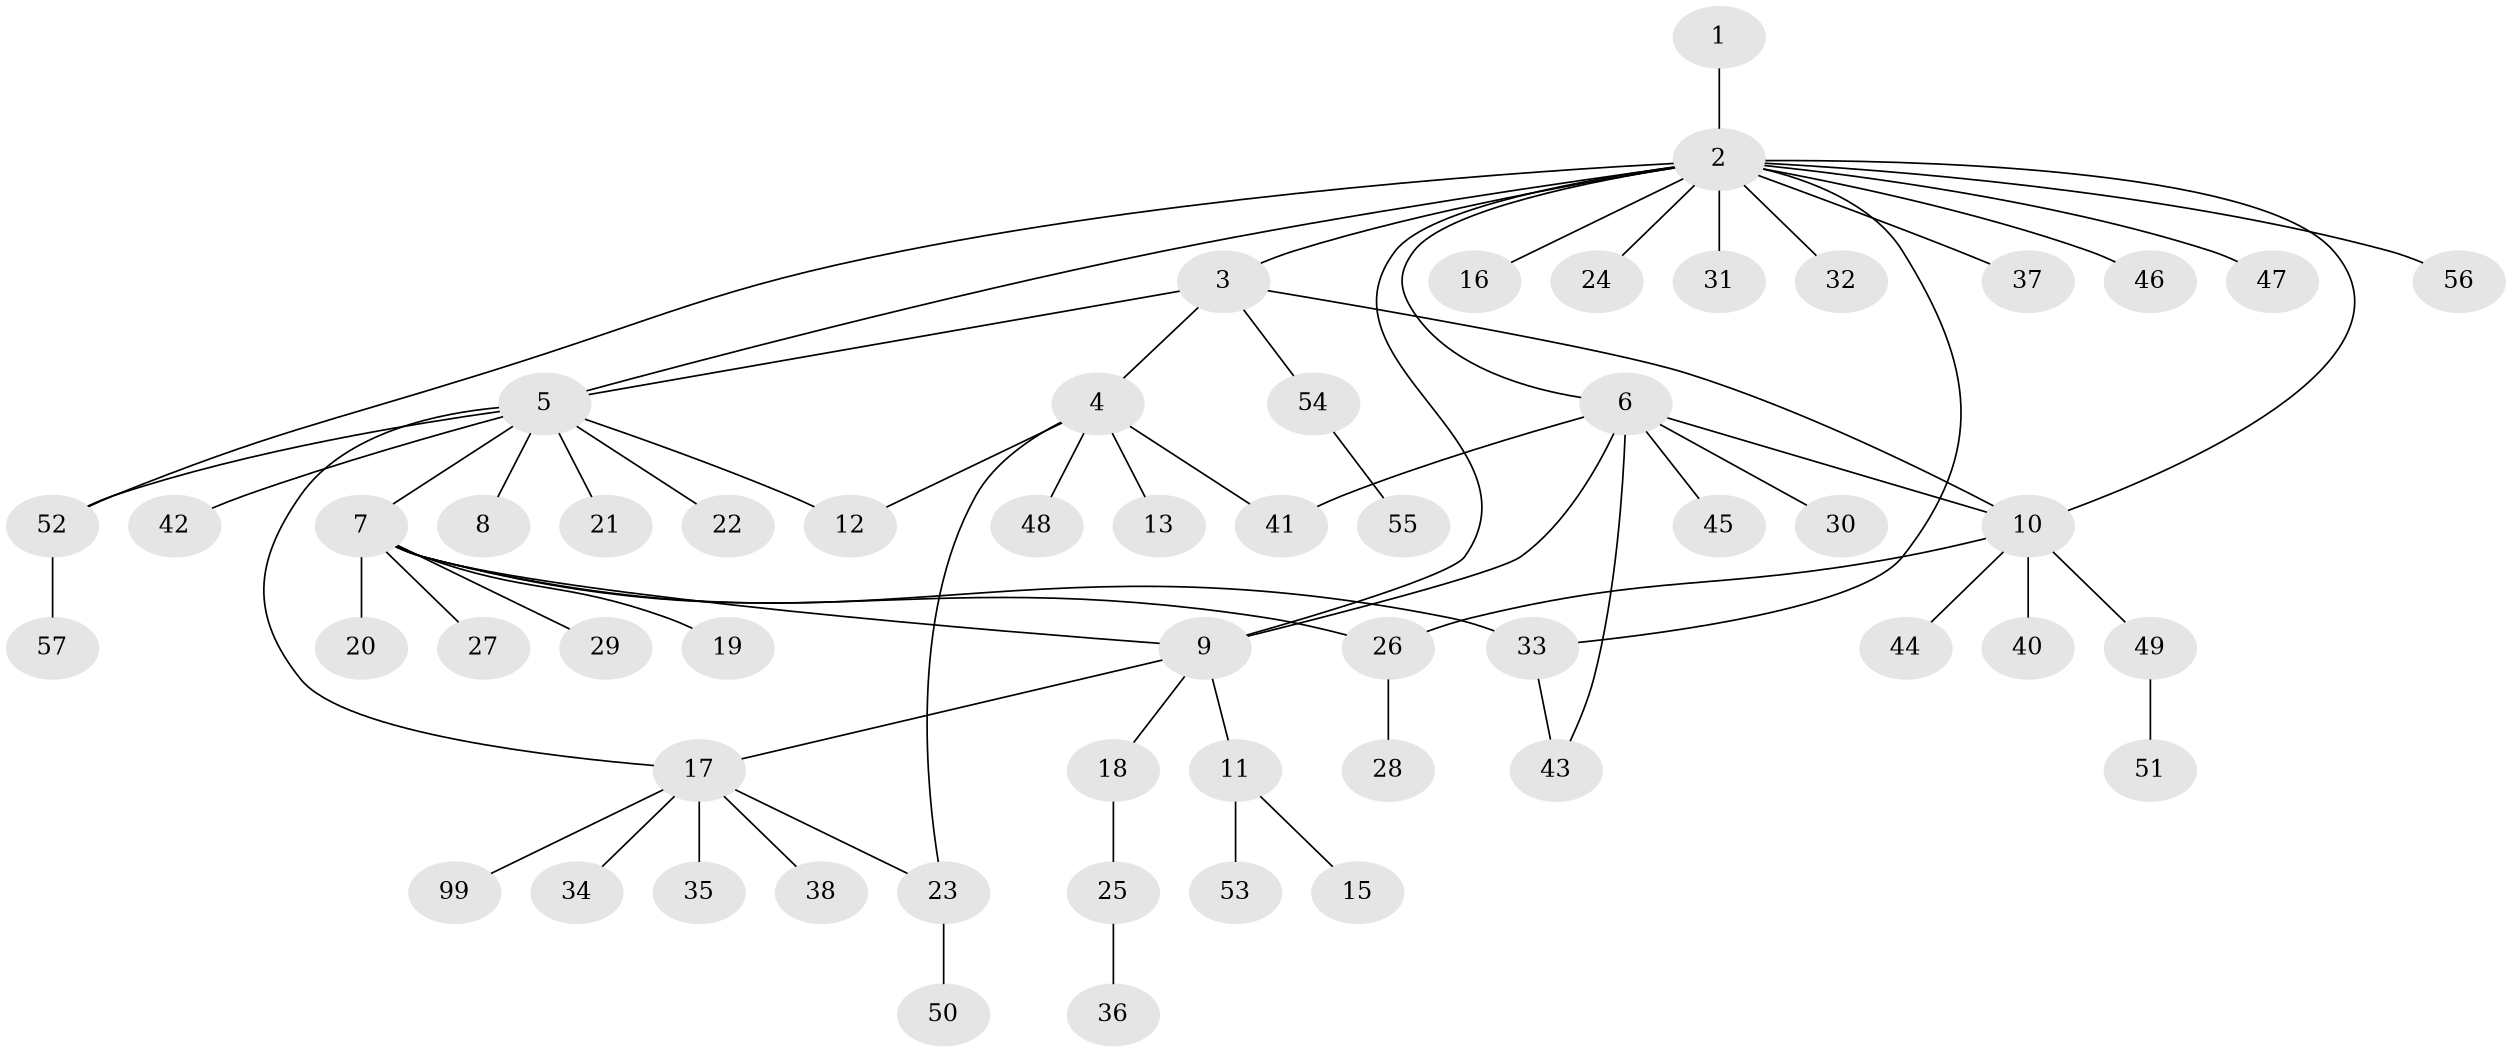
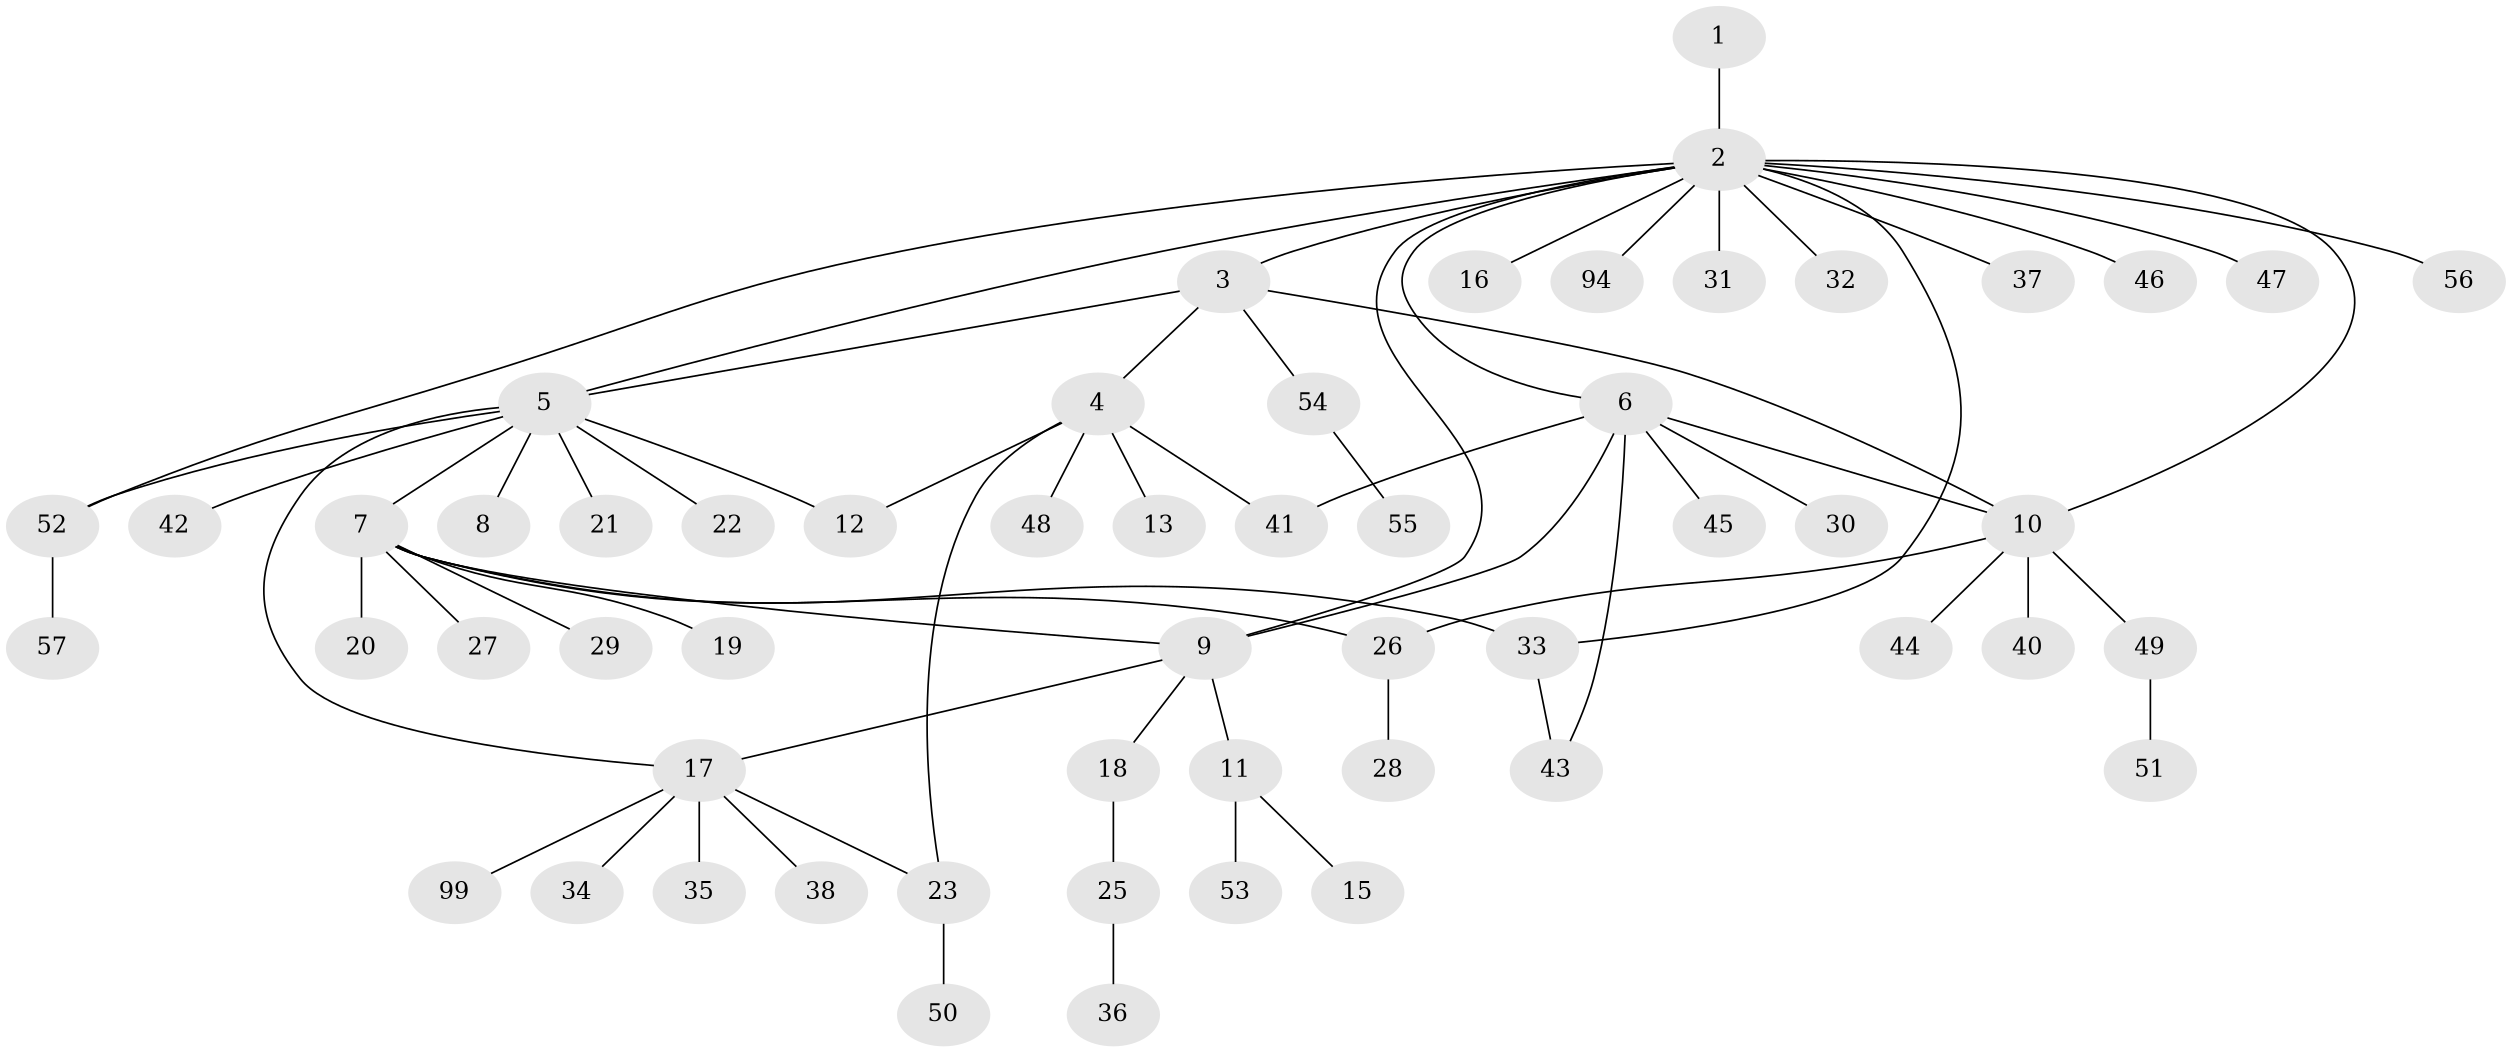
node "24": label "24" -> "94"
